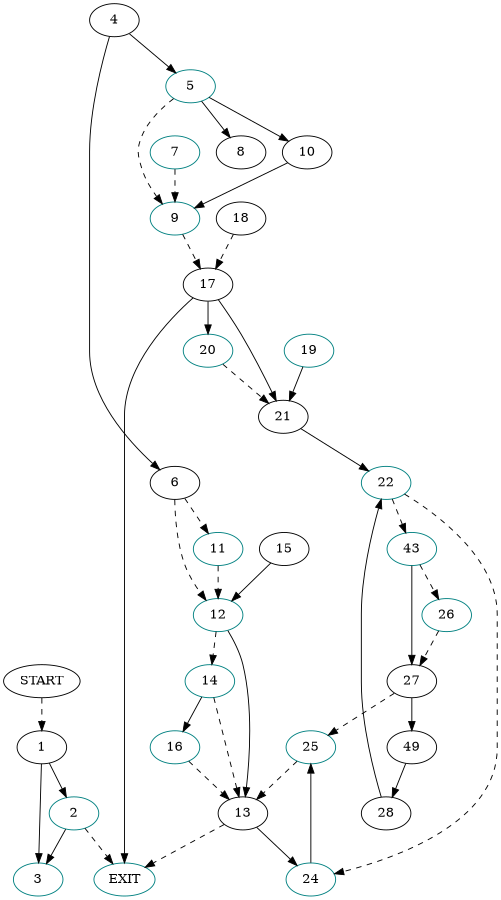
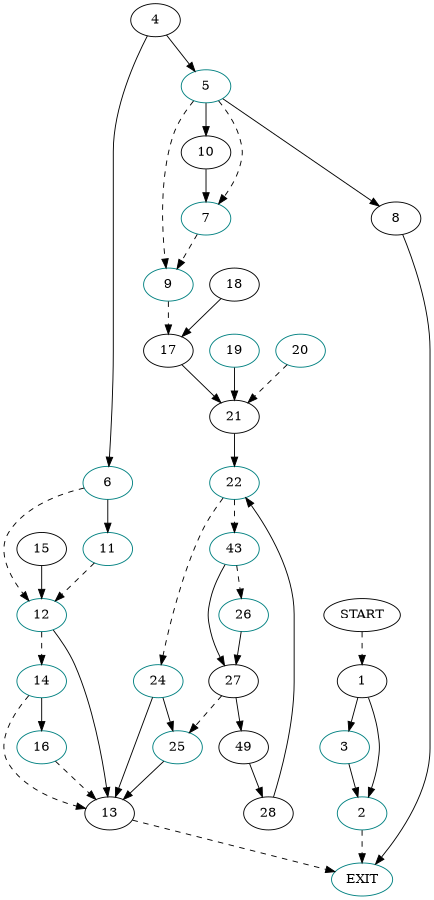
edge "5" -> "7": added
edge "10" -> "9": now "10" -> "7"
edge "18" -> "17": style dashed -> solid
edge "17" -> "20": removed
node "6": color black -> teal
edge "6" -> "11": style dashed -> solid
edge "17" -> "EXIT": now "8" -> "EXIT"
edge "26" -> "27": style dashed -> solid
edge "25" -> "13": style dashed -> solid
edge "2" -> "3": reversed
edge "13" -> "24": reversed
